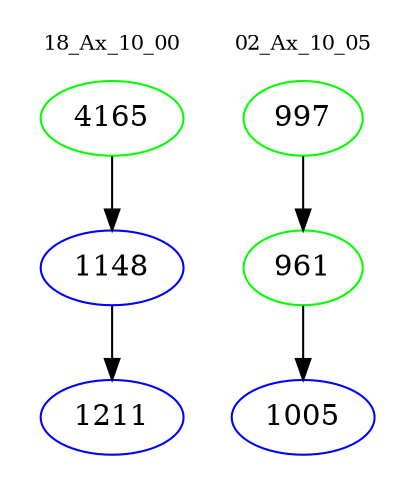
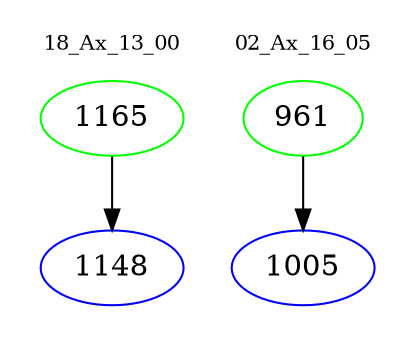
cluster "18_Ax_10_00": label "18_Ax_10_00" -> "18_Ax_13_00"
cluster "02_Ax_10_05": label "02_Ax_10_05" -> "02_Ax_16_05"
node "4165": label "4165" -> "1165"
node "997": removed
node "1211": removed
